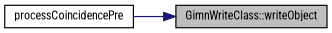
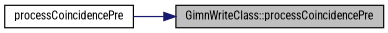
node "GimnWriteClass::writeObject": label "GimnWriteClass::writeObject" -> "GimnWriteClass::processCoincidencePre"
